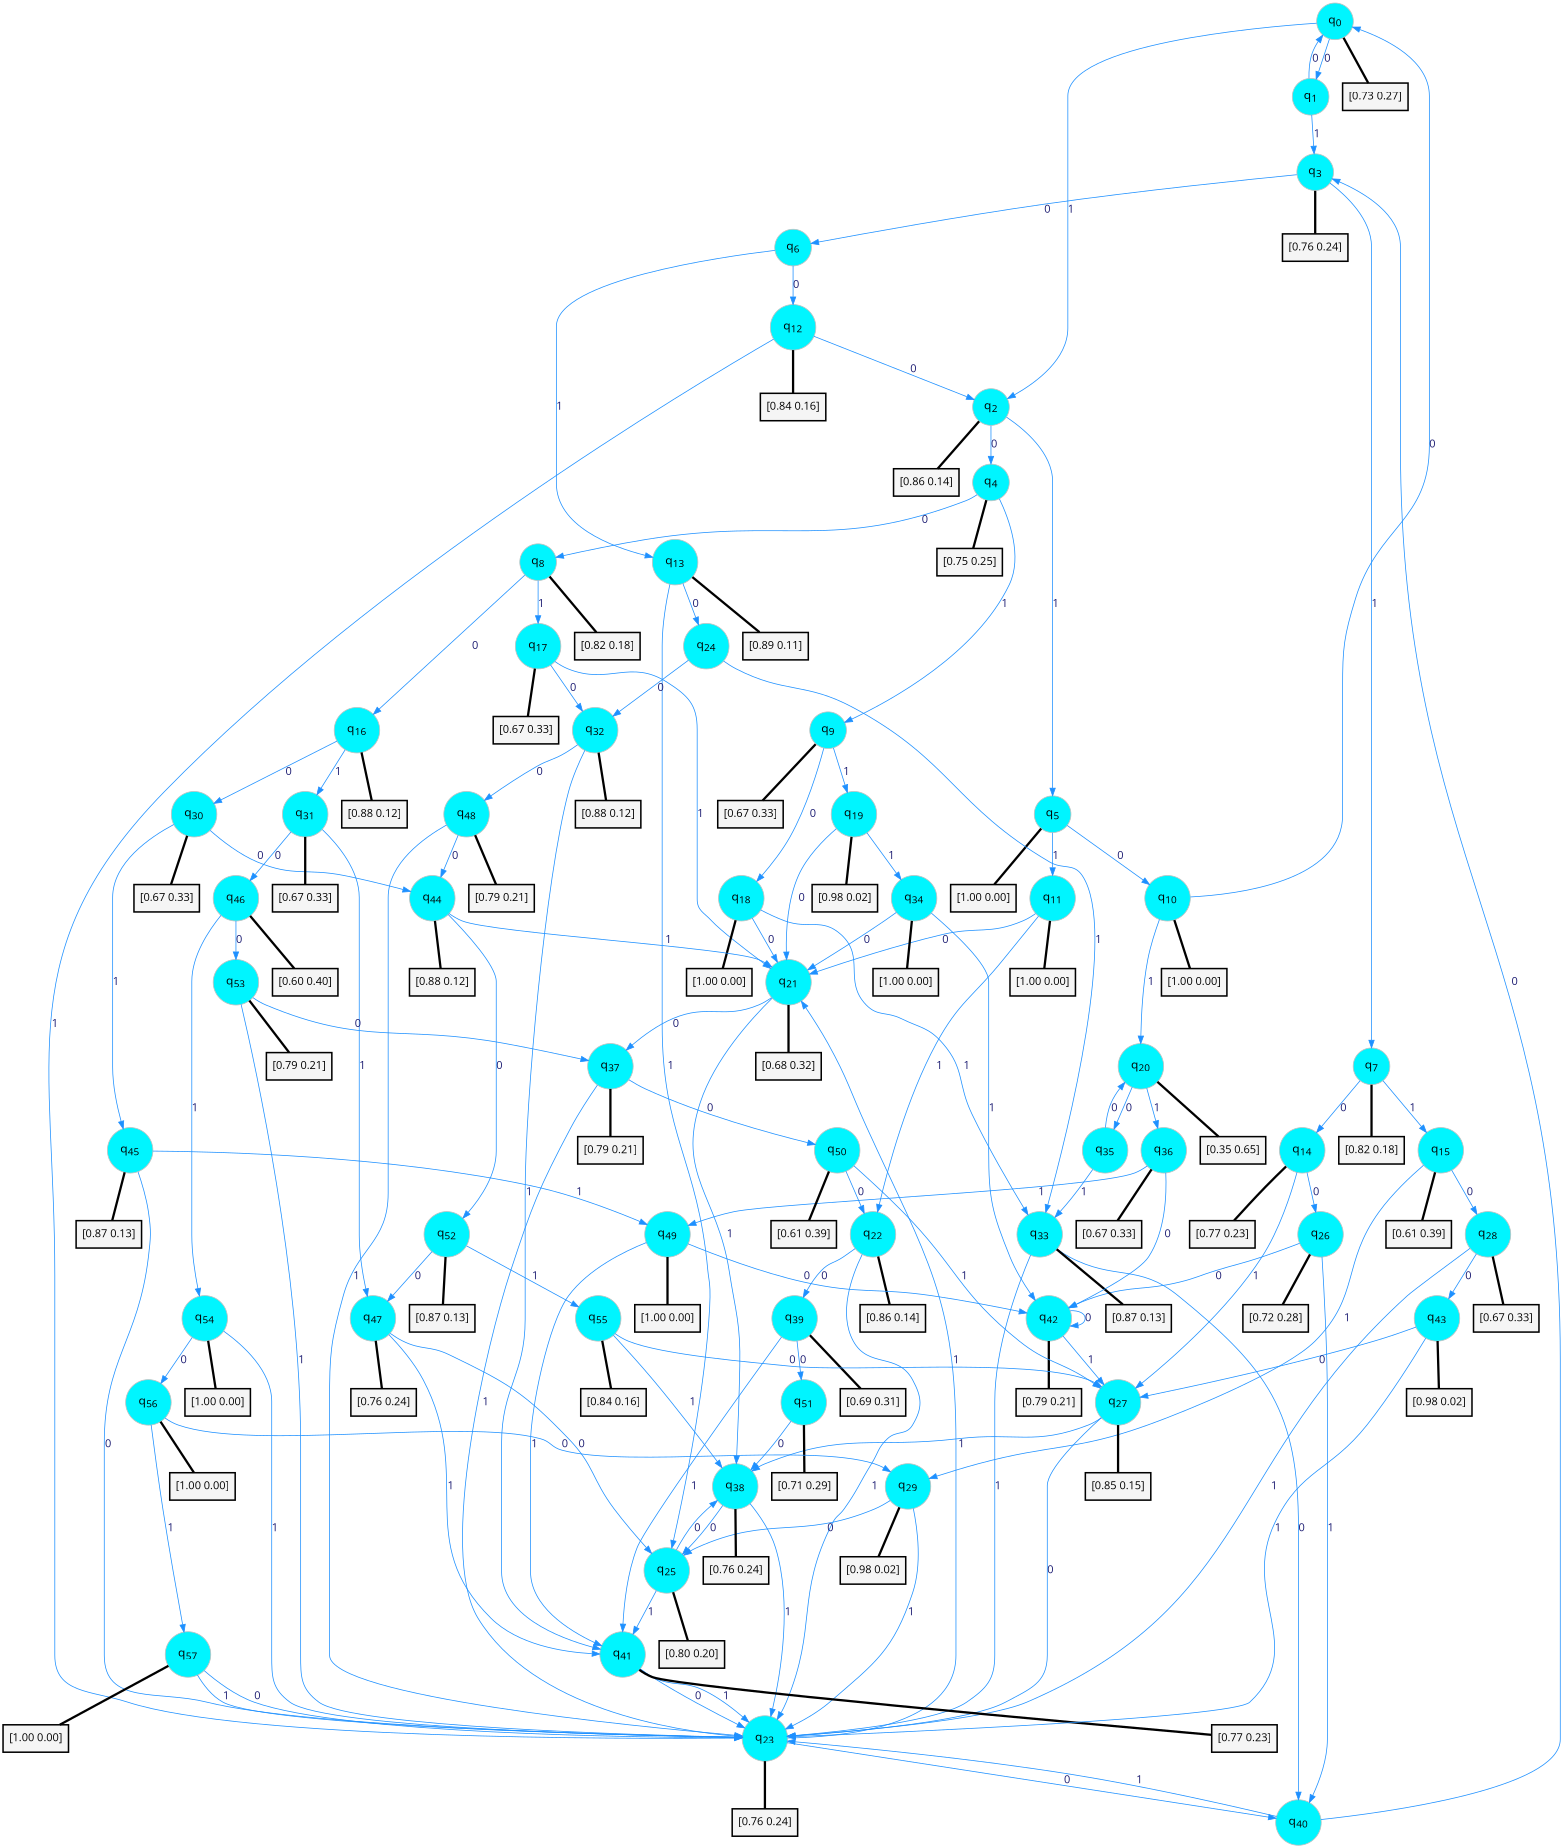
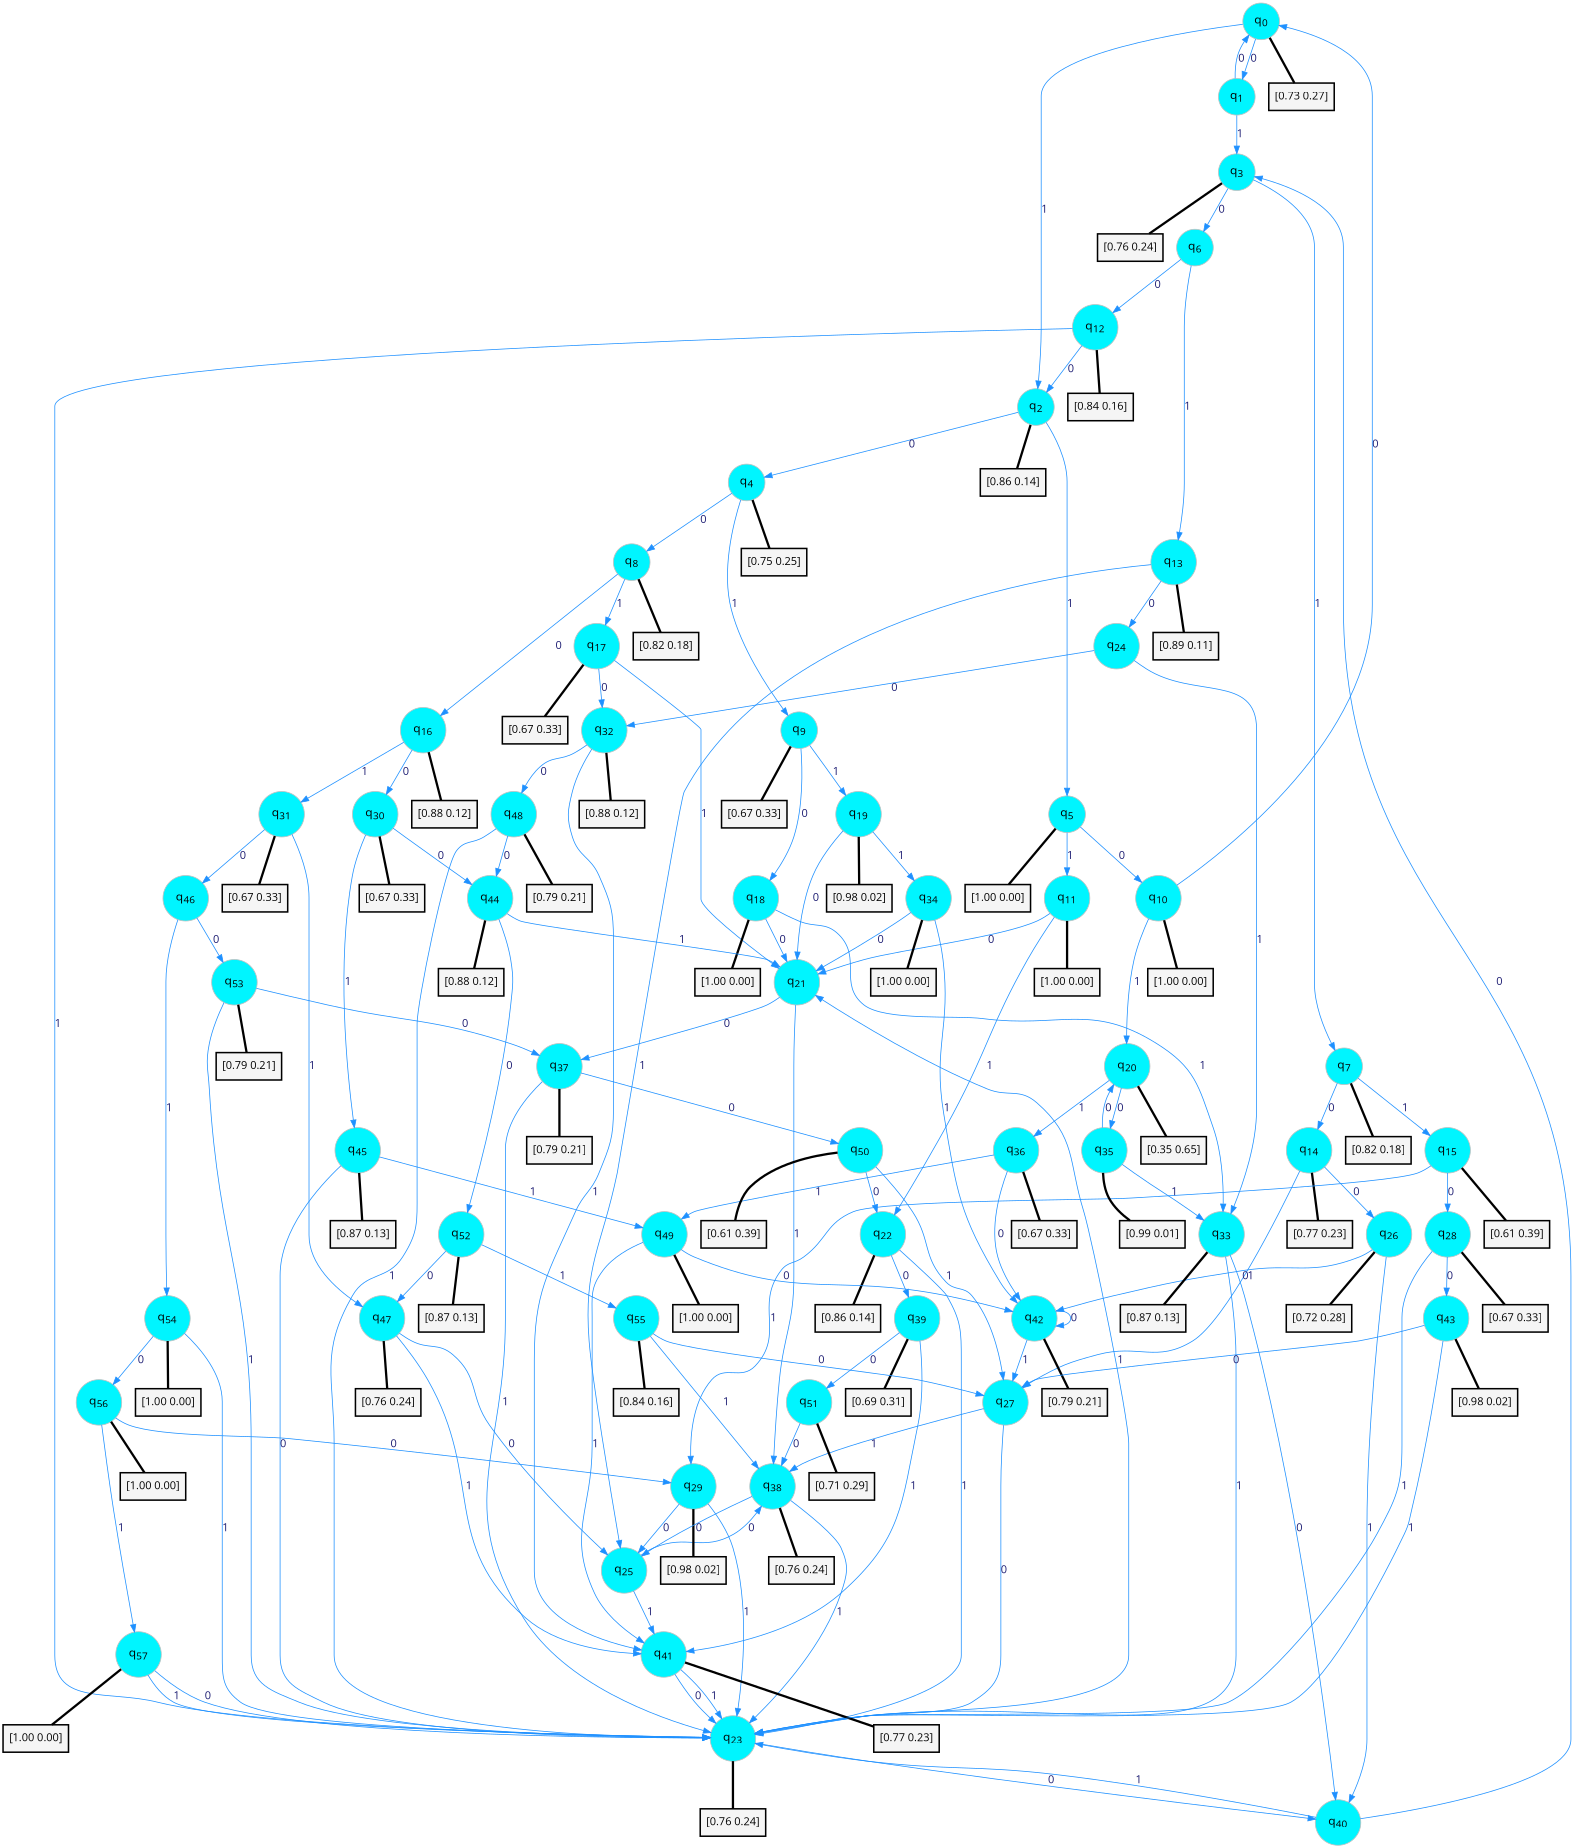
node "[0.60 0.40]": removed
node "[0.68 0.32]": removed
node "[0.99 0.01]": added
node "[0.85 0.15]": removed
node "[0.80 0.20]": removed
